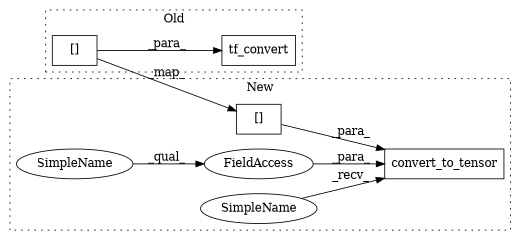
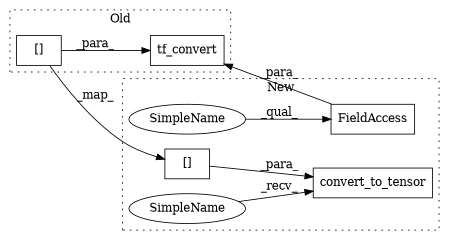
node "FieldAccess": shape ellipse -> box
edge "FieldAccess" -> "convert_to_tensor": now "FieldAccess" -> "tf_convert"
